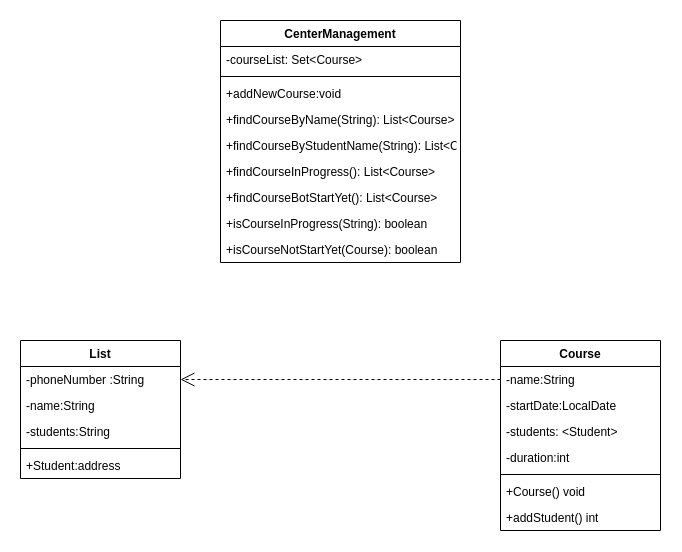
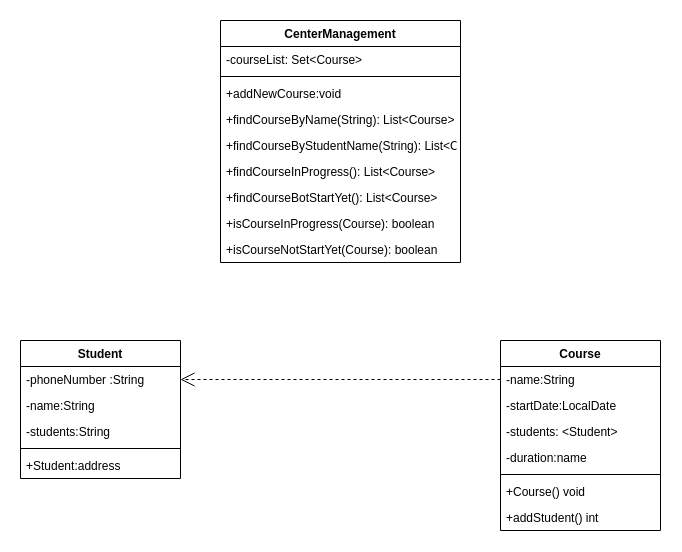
node "+isCourseInProgress(String): boolean": label "+isCourseInProgress(String): boolean" -> "+isCourseInProgress(Course): boolean"
node "List": label "List" -> "Student"
node "-duration:int": label "-duration:int" -> "-duration:name"
